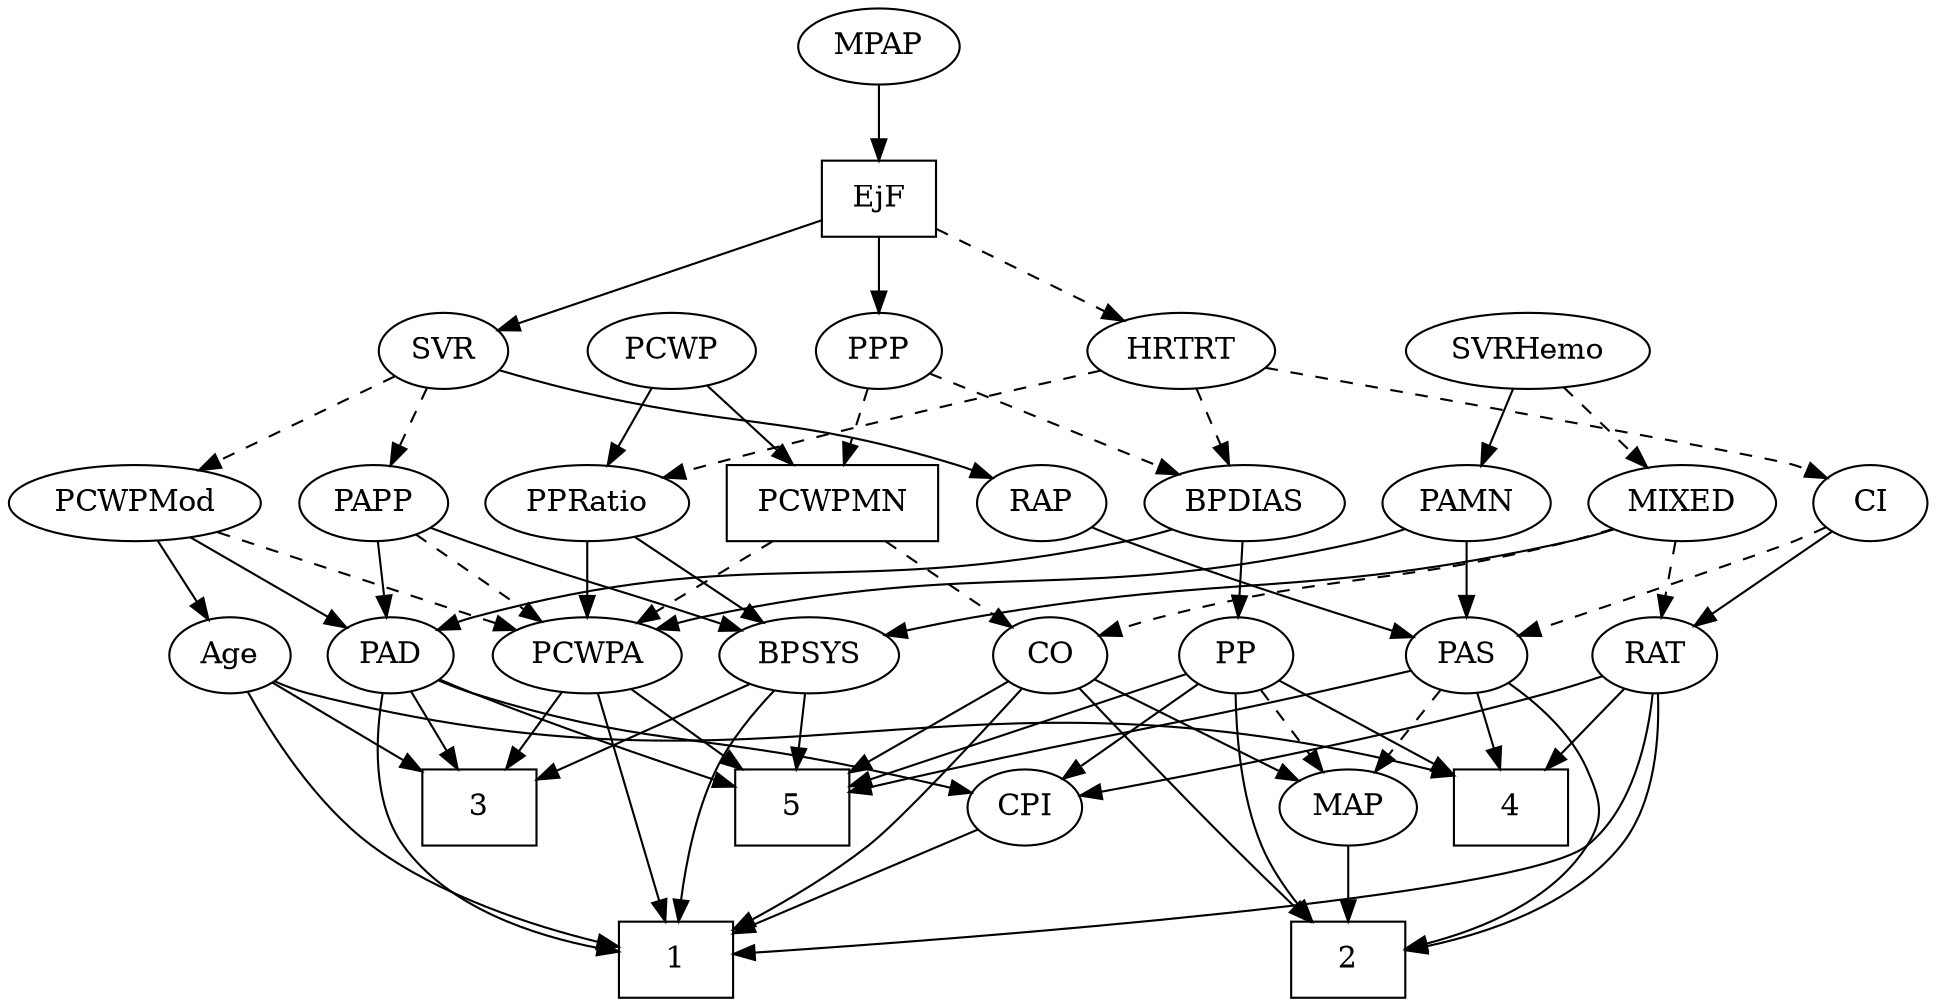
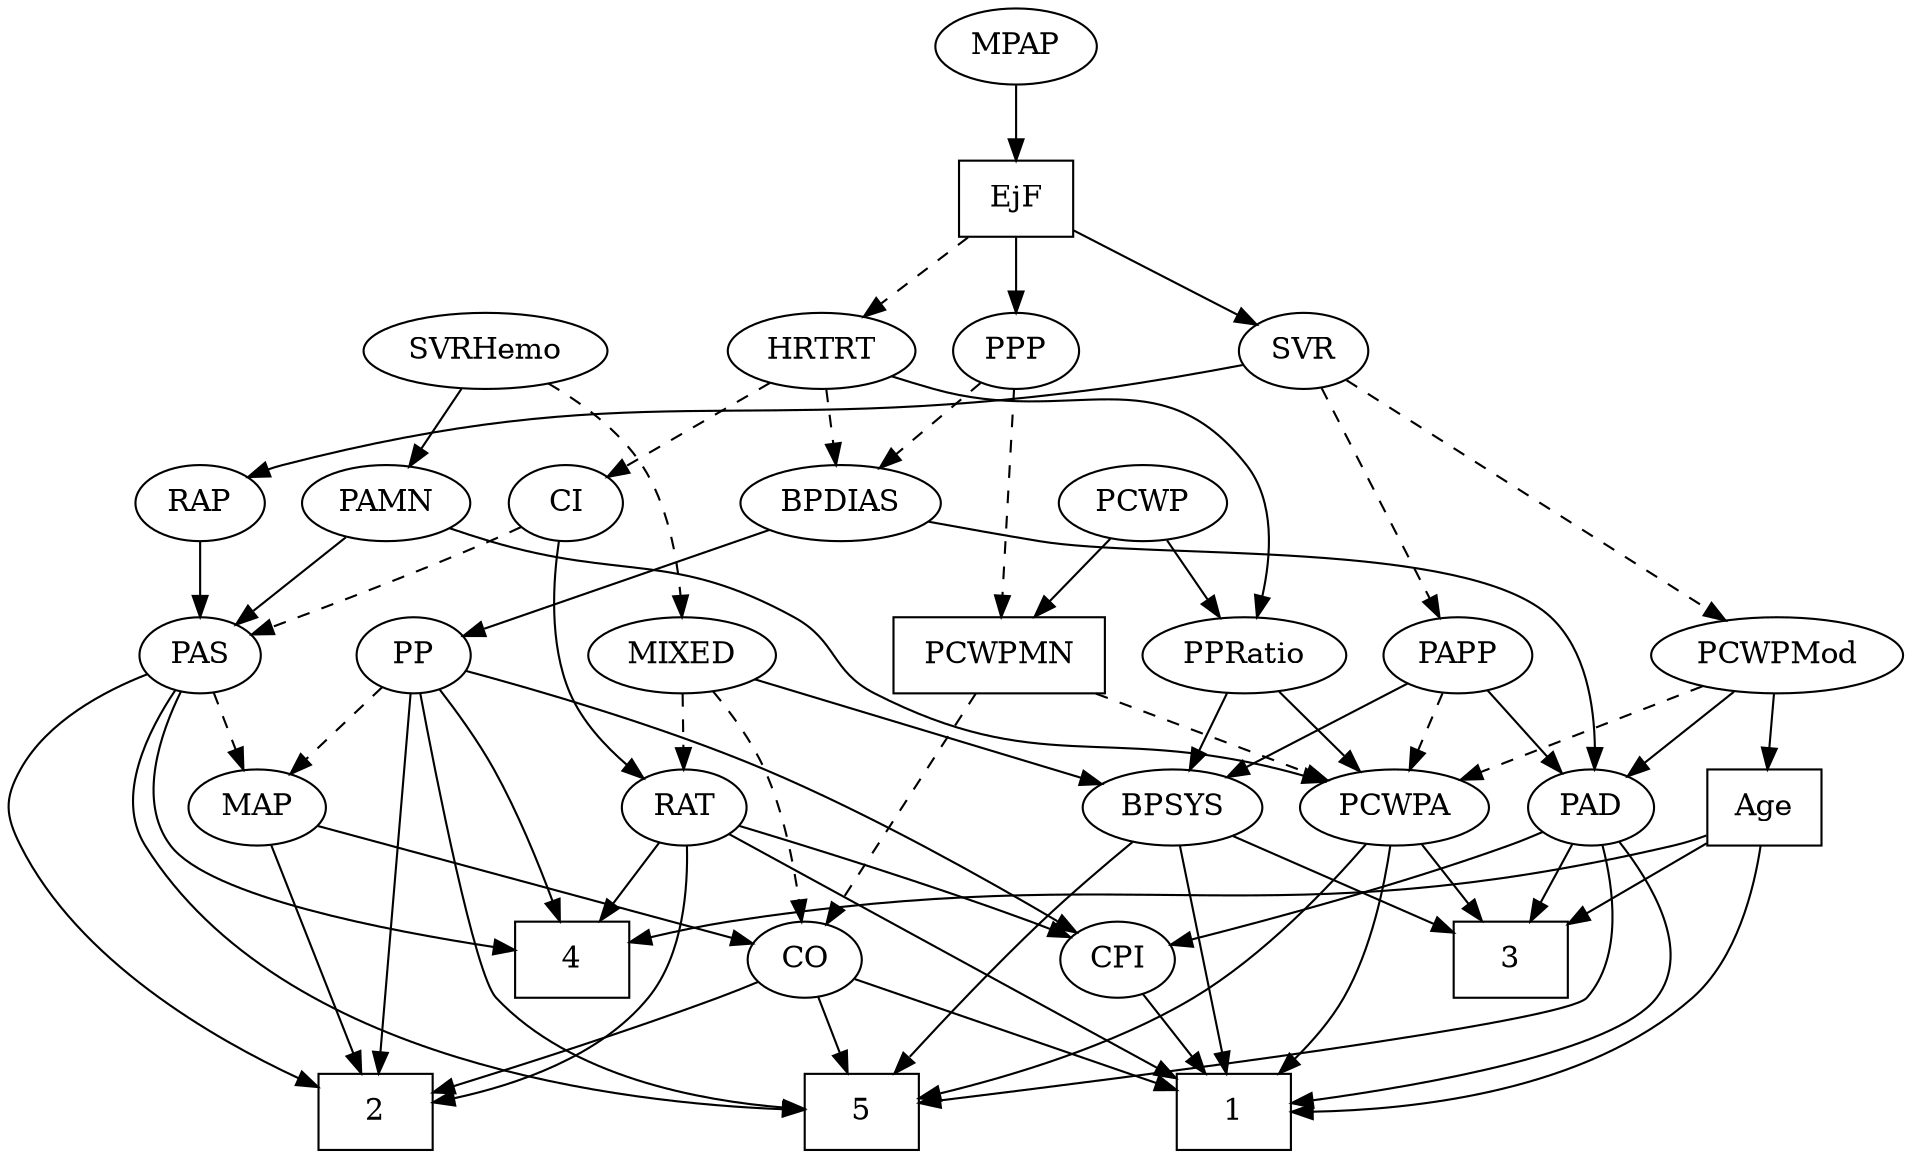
edge "HRTRT" -> "PPRatio": style dashed -> solid
node "Age": shape ellipse -> box
edge "CO" -> "MAP": reversed
